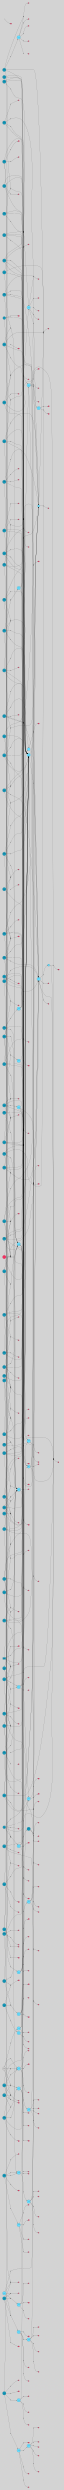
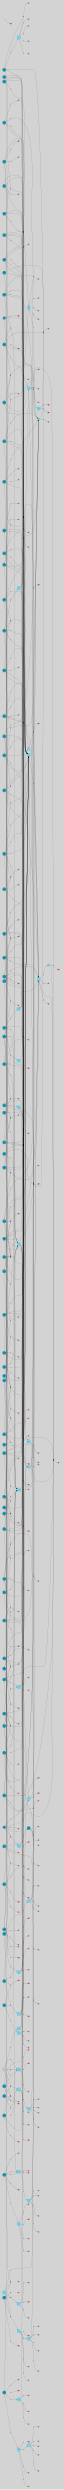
node "T603": fillcolor #ff3366 -> #1199bb
node "T862": shape box -> circle
